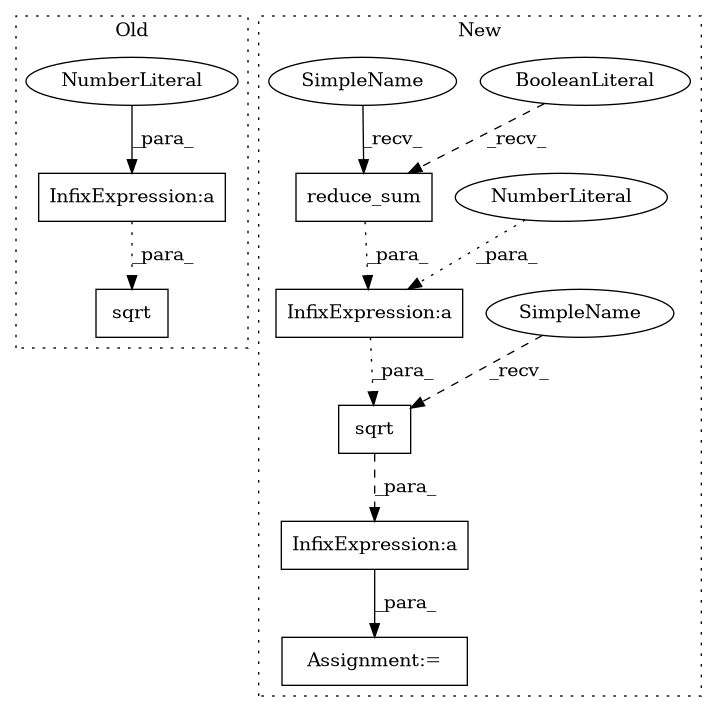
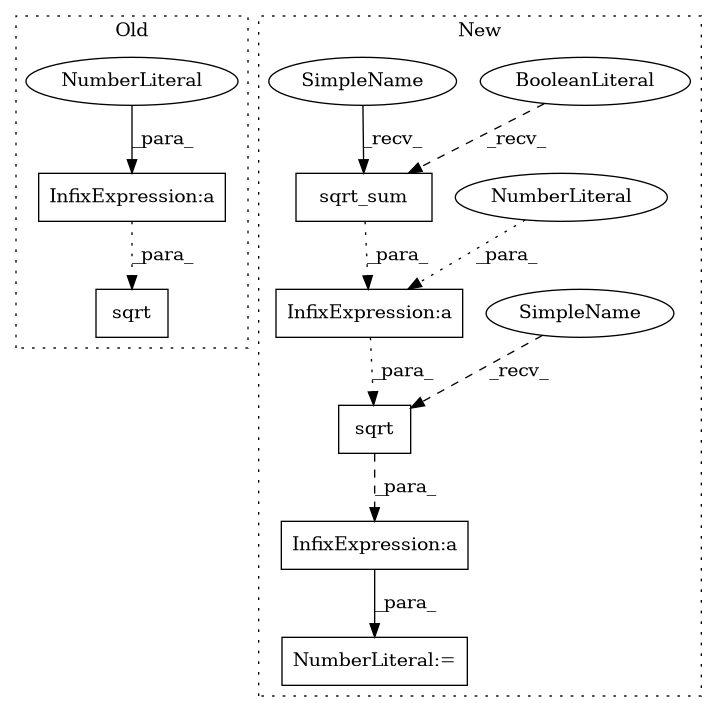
node "reduce_sum": label "reduce_sum" -> "sqrt_sum"
node "Assignment:=": label "Assignment:=" -> "NumberLiteral:="
